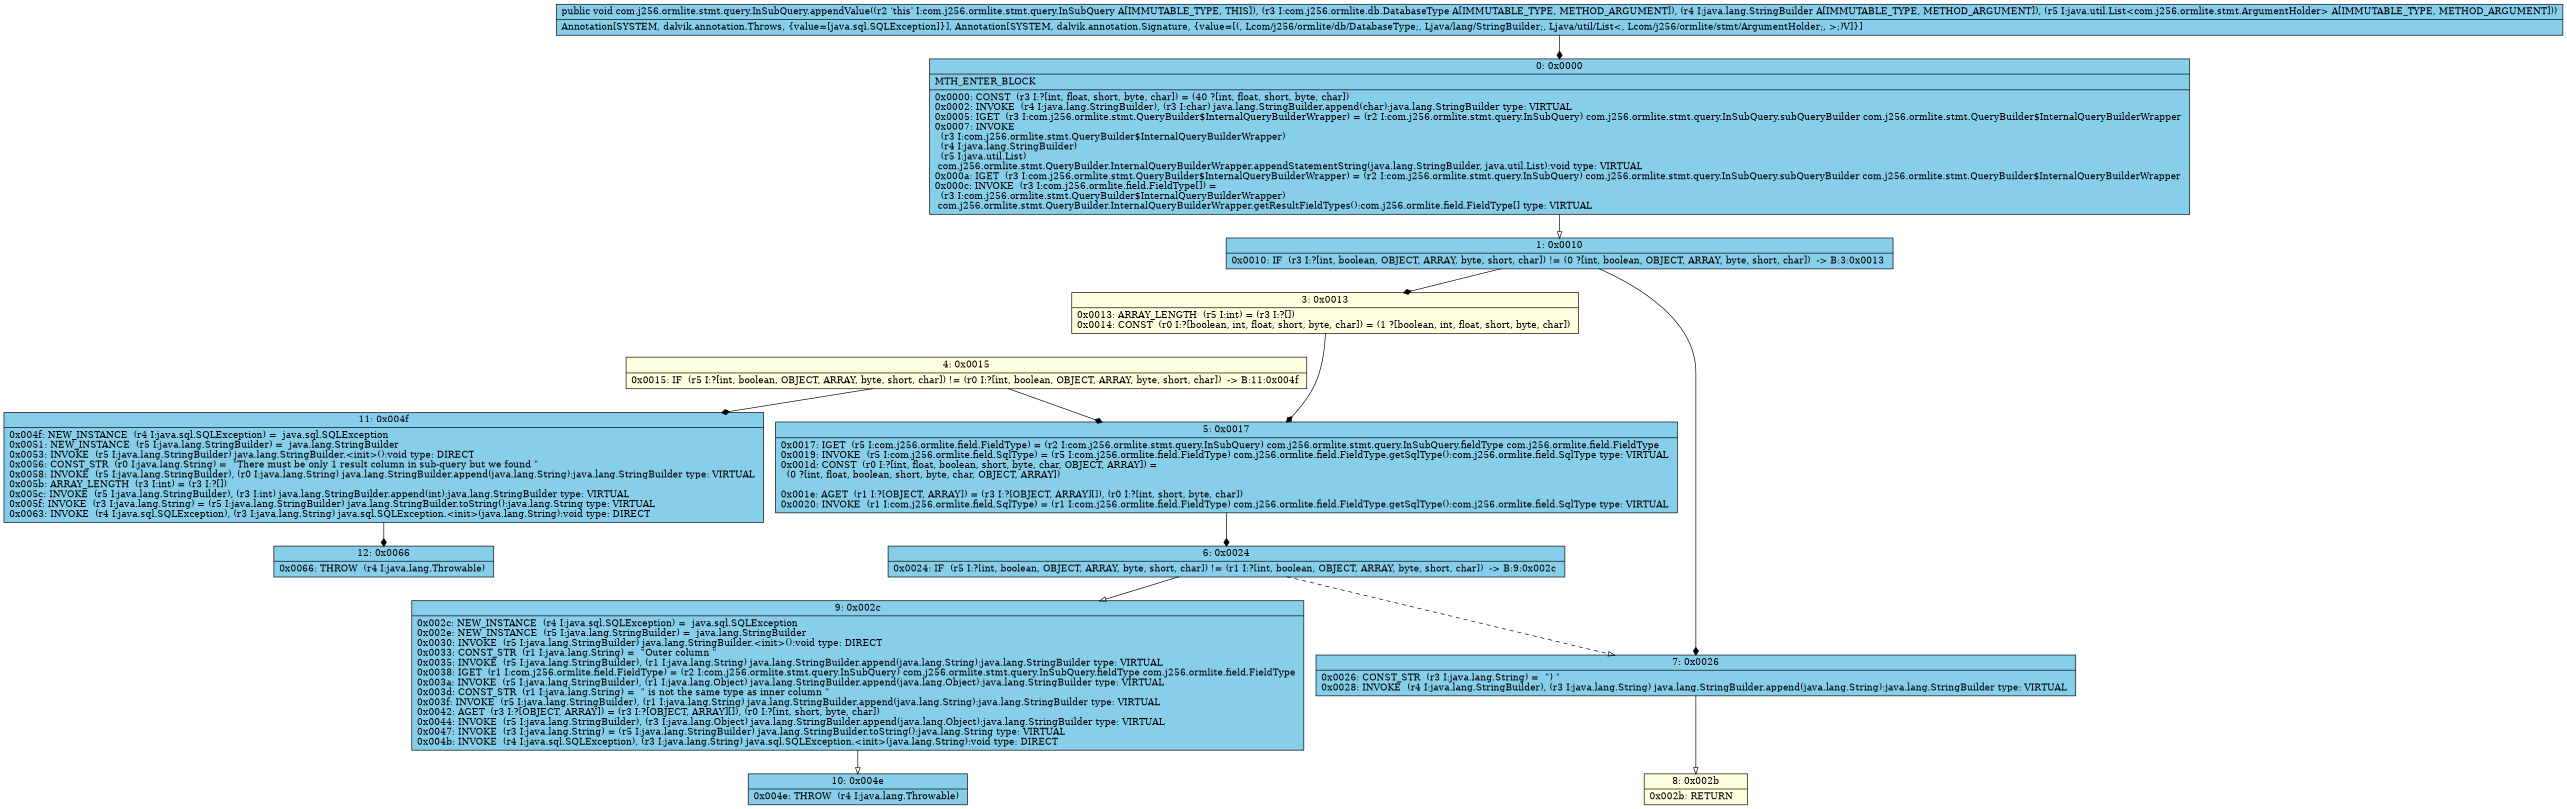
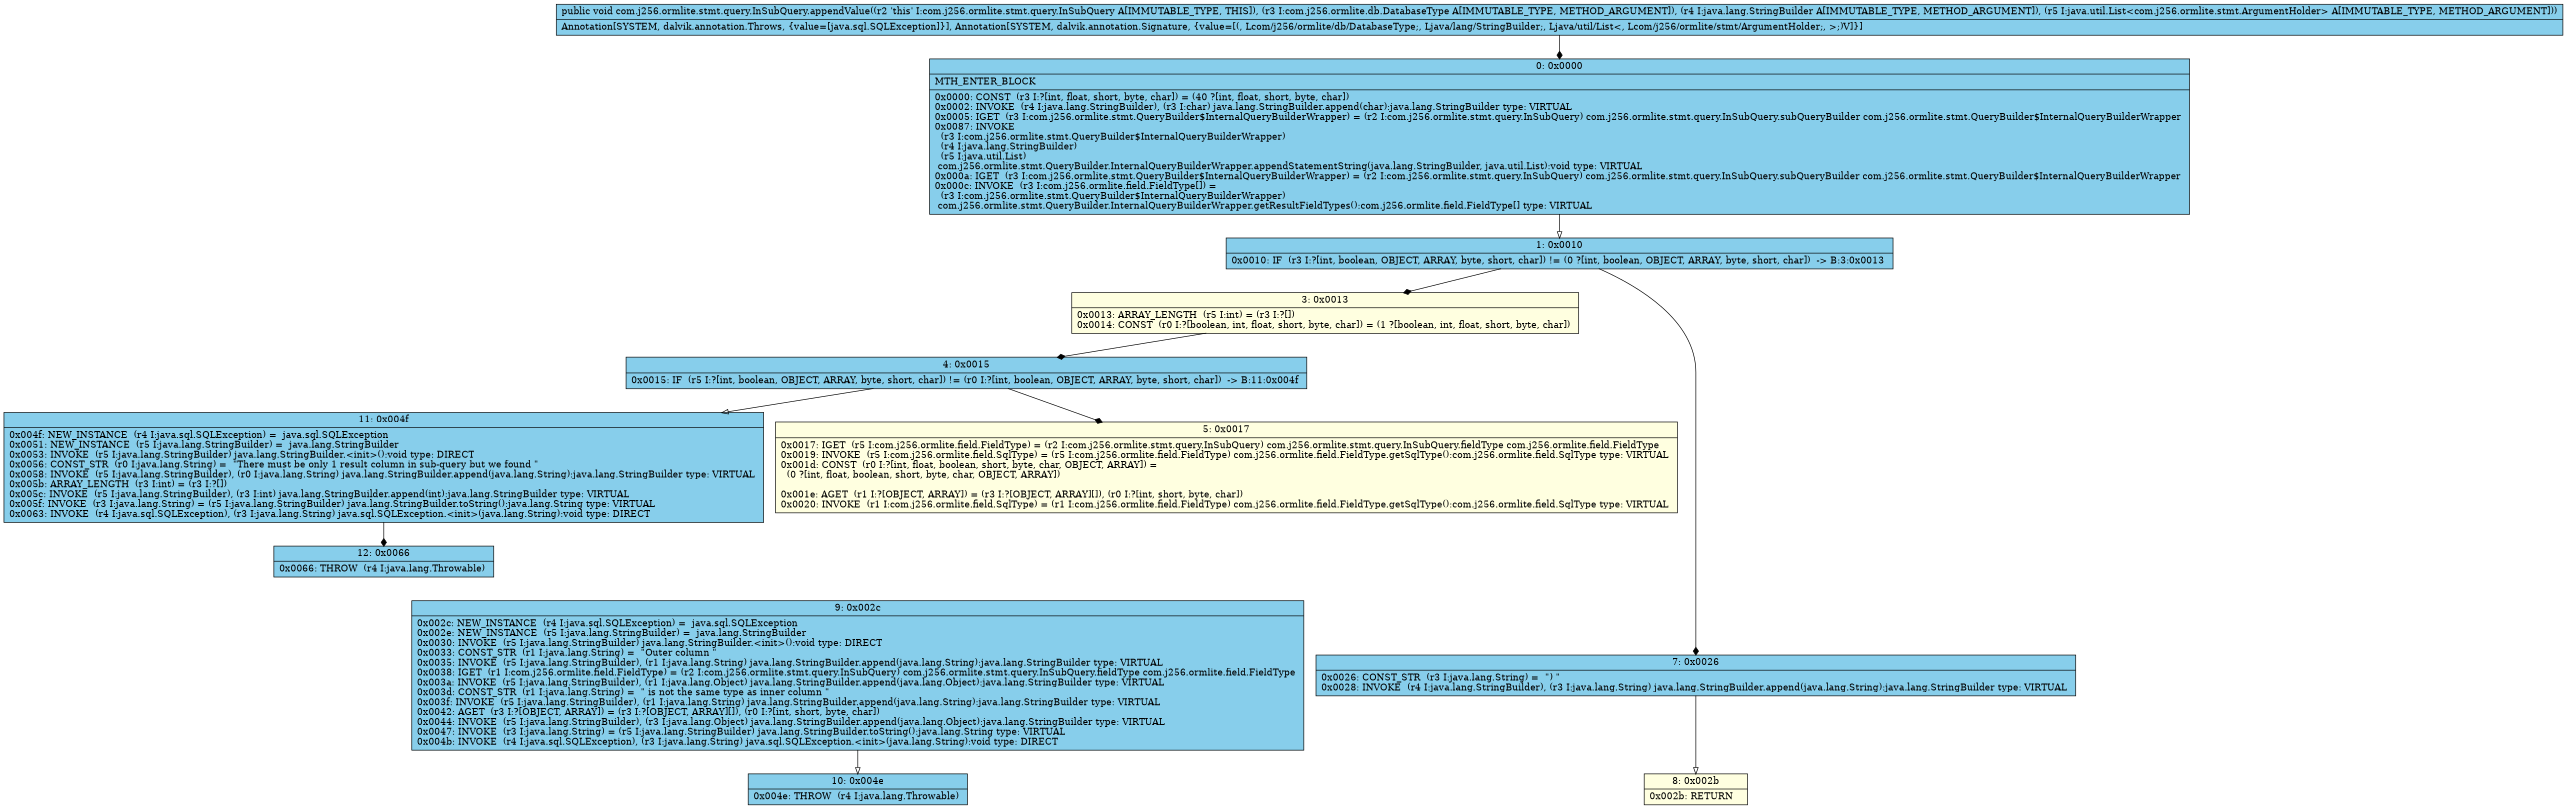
node "0: 0x0000": text "0x0007: INVOKE" -> "0x0087: INVOKE"
node "4: 0x0015": fillcolor lightyellow -> skyblue
edge "3: 0x0013" -> "5: 0x0017": now "3: 0x0013" -> "4: 0x0015"
edge "4: 0x0015" -> "11: 0x004f": arrowhead diamond -> onormal
node "5: 0x0017": fillcolor skyblue -> lightyellow
node "6: 0x0024": removed
